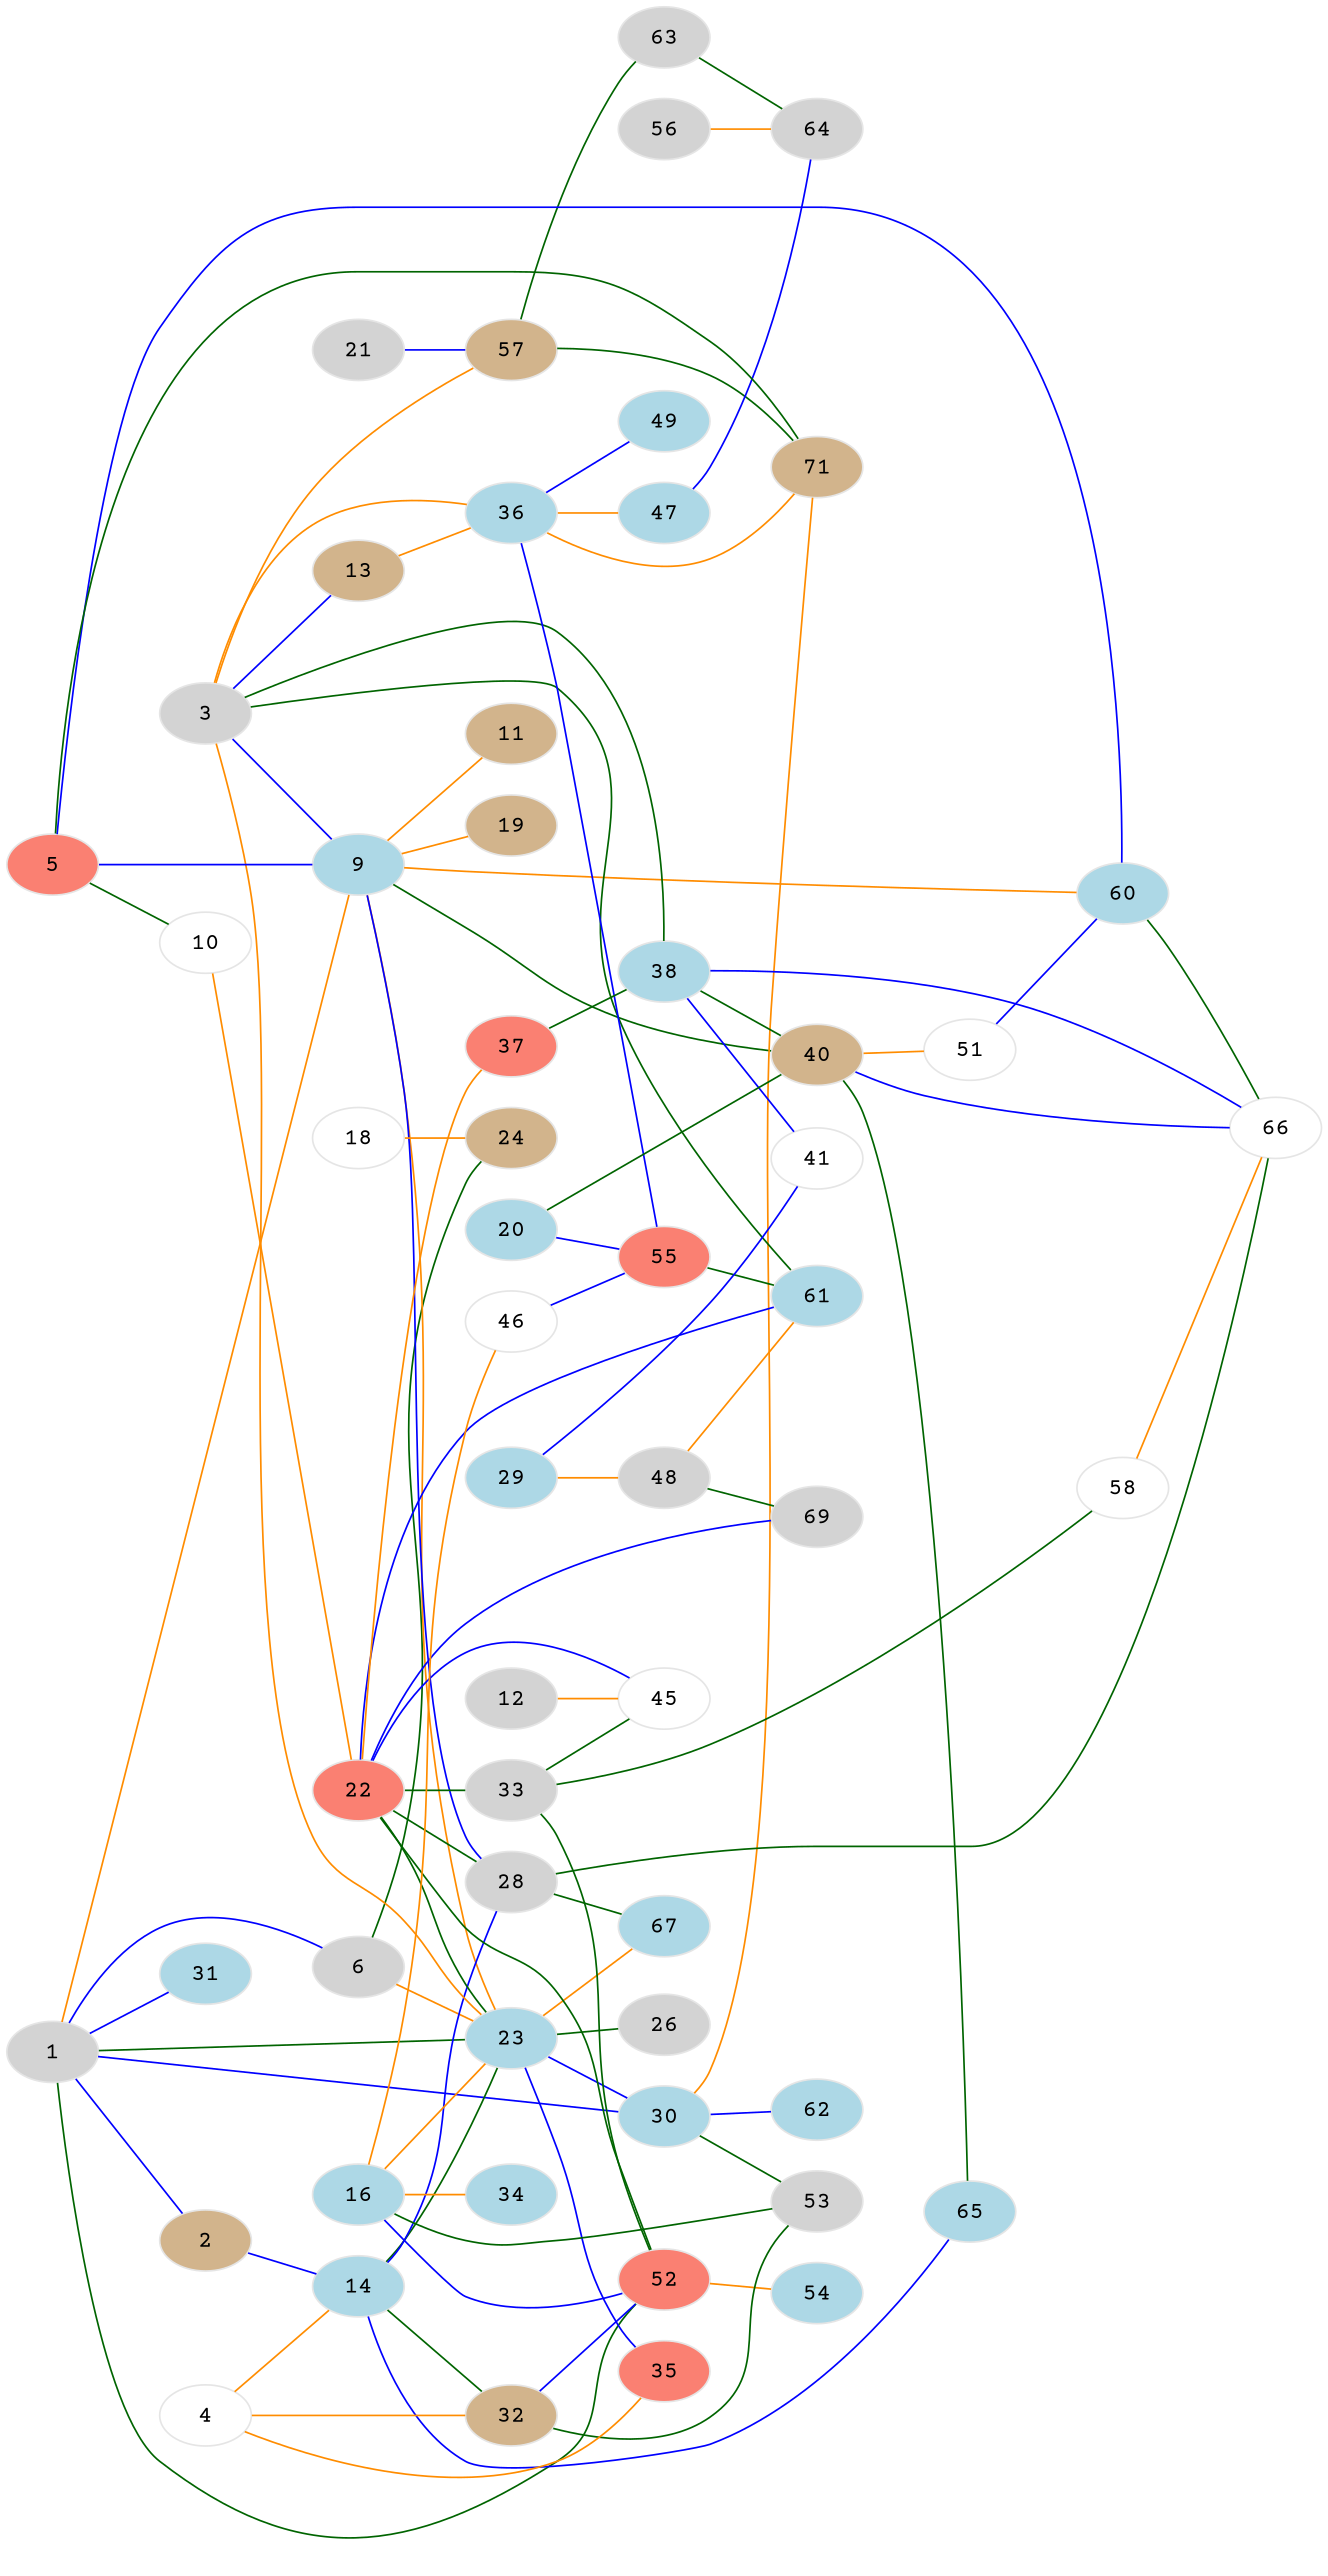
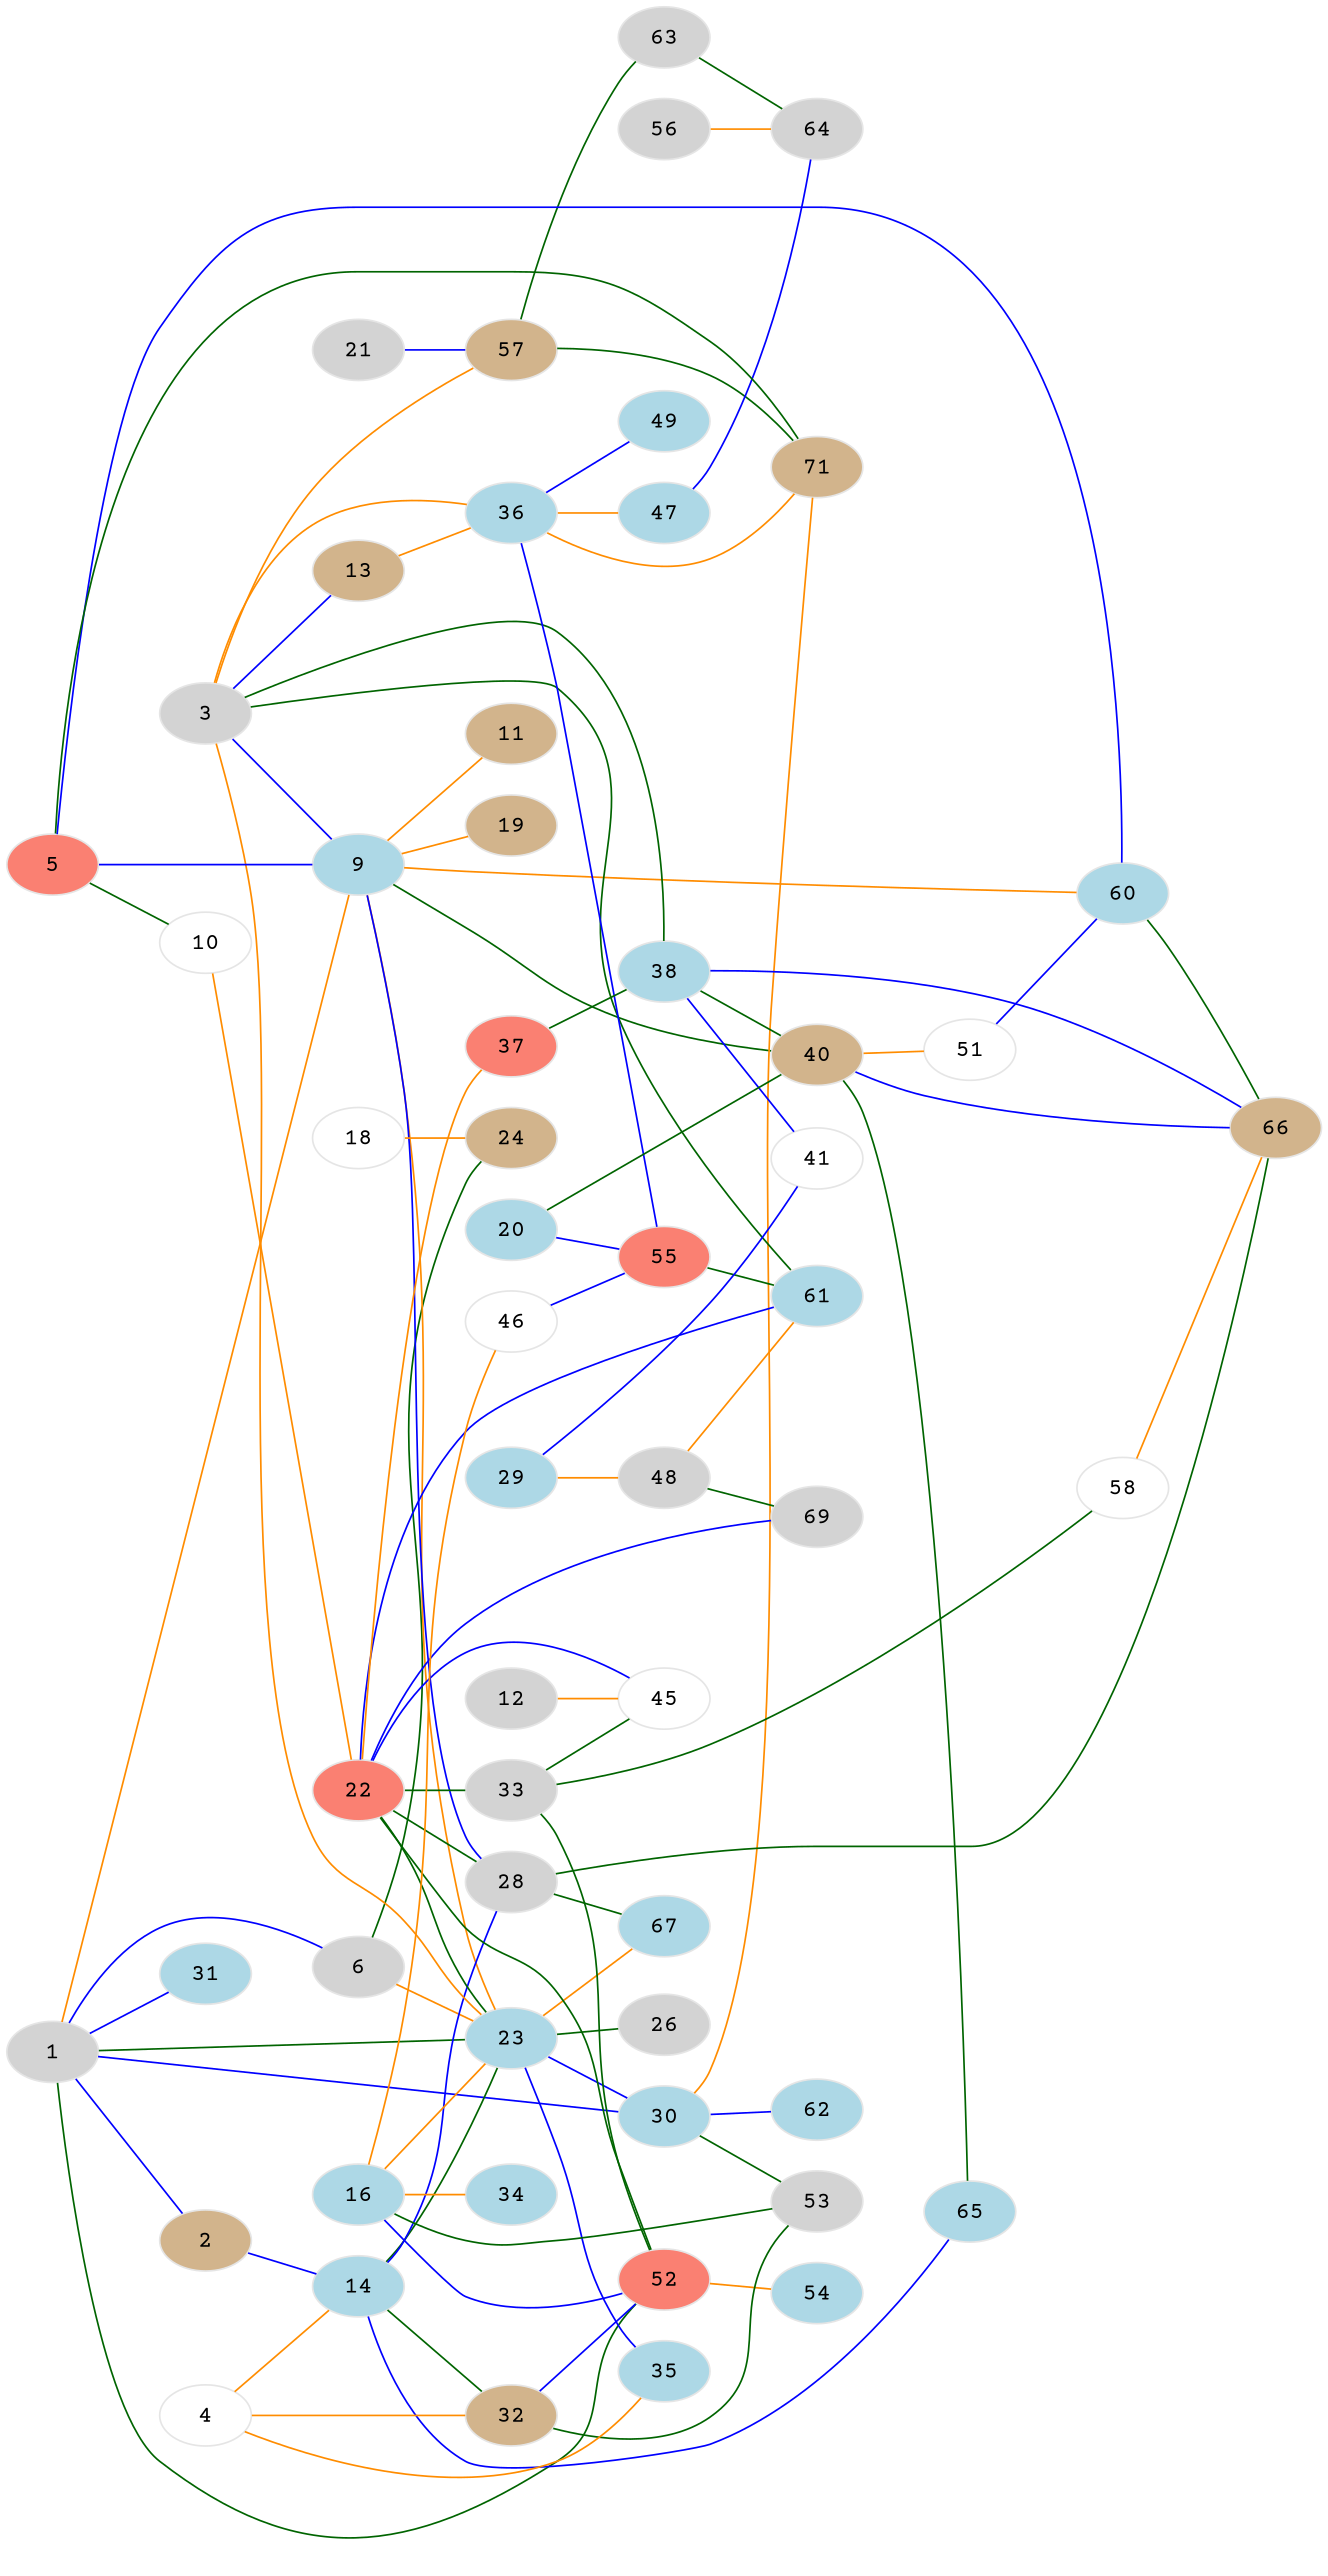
node "66": fillcolor white -> tan
node "35": fillcolor salmon -> lightblue
